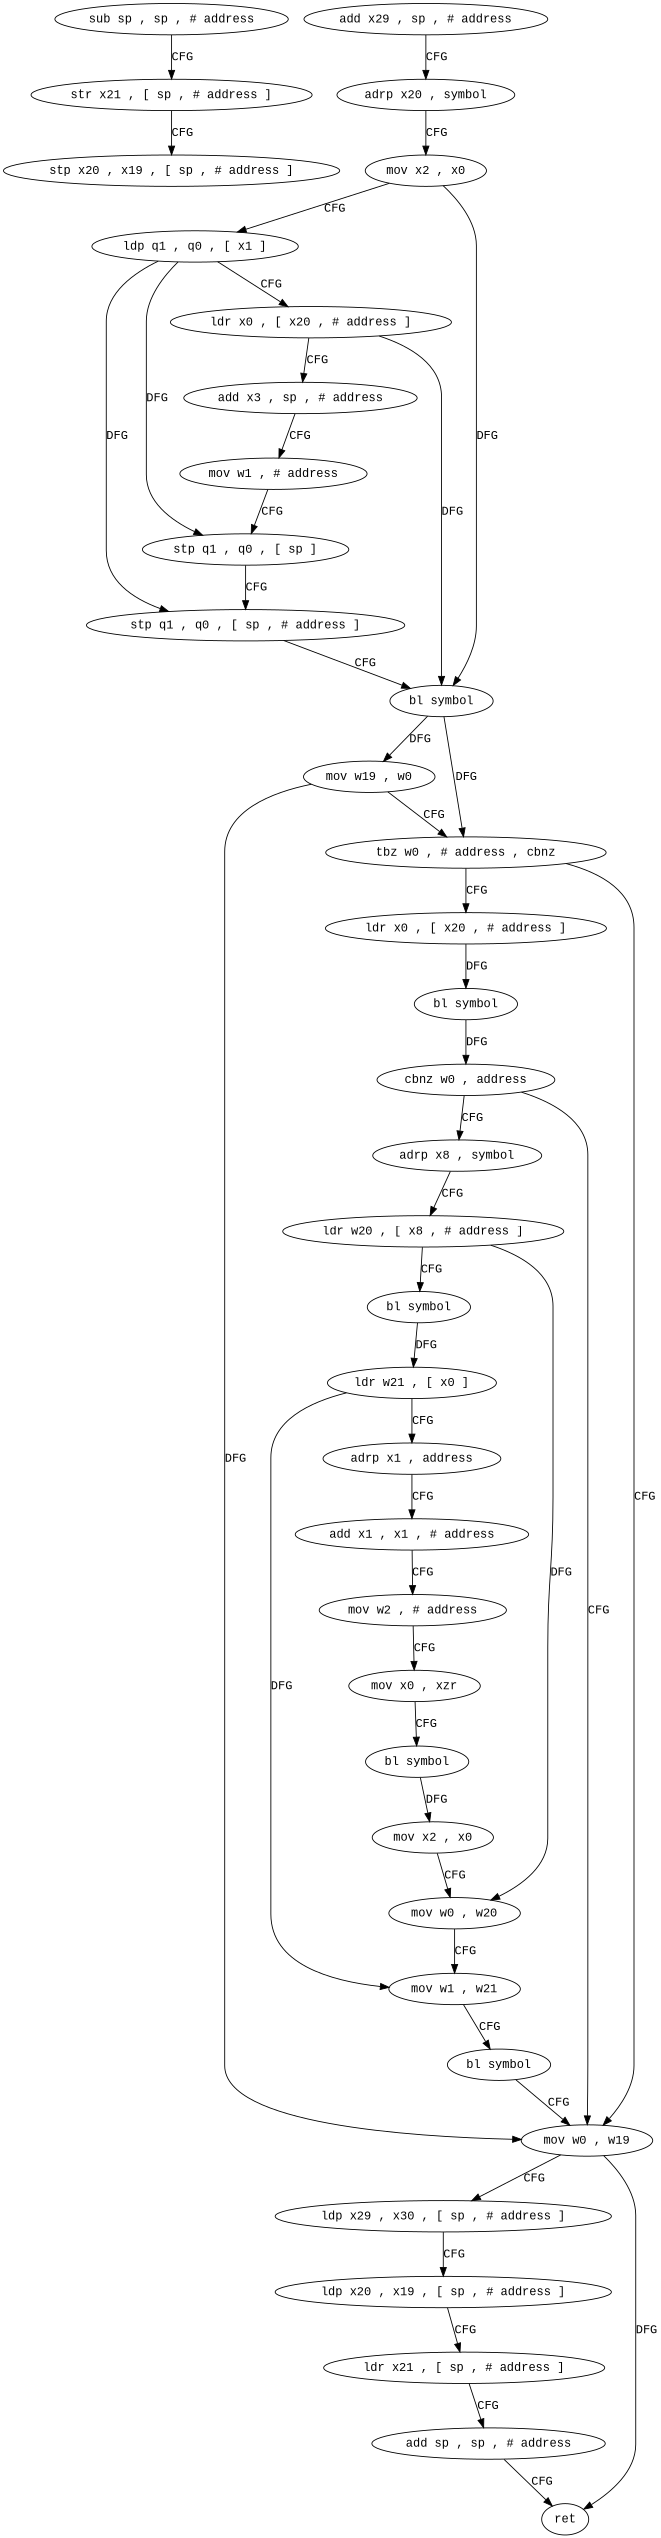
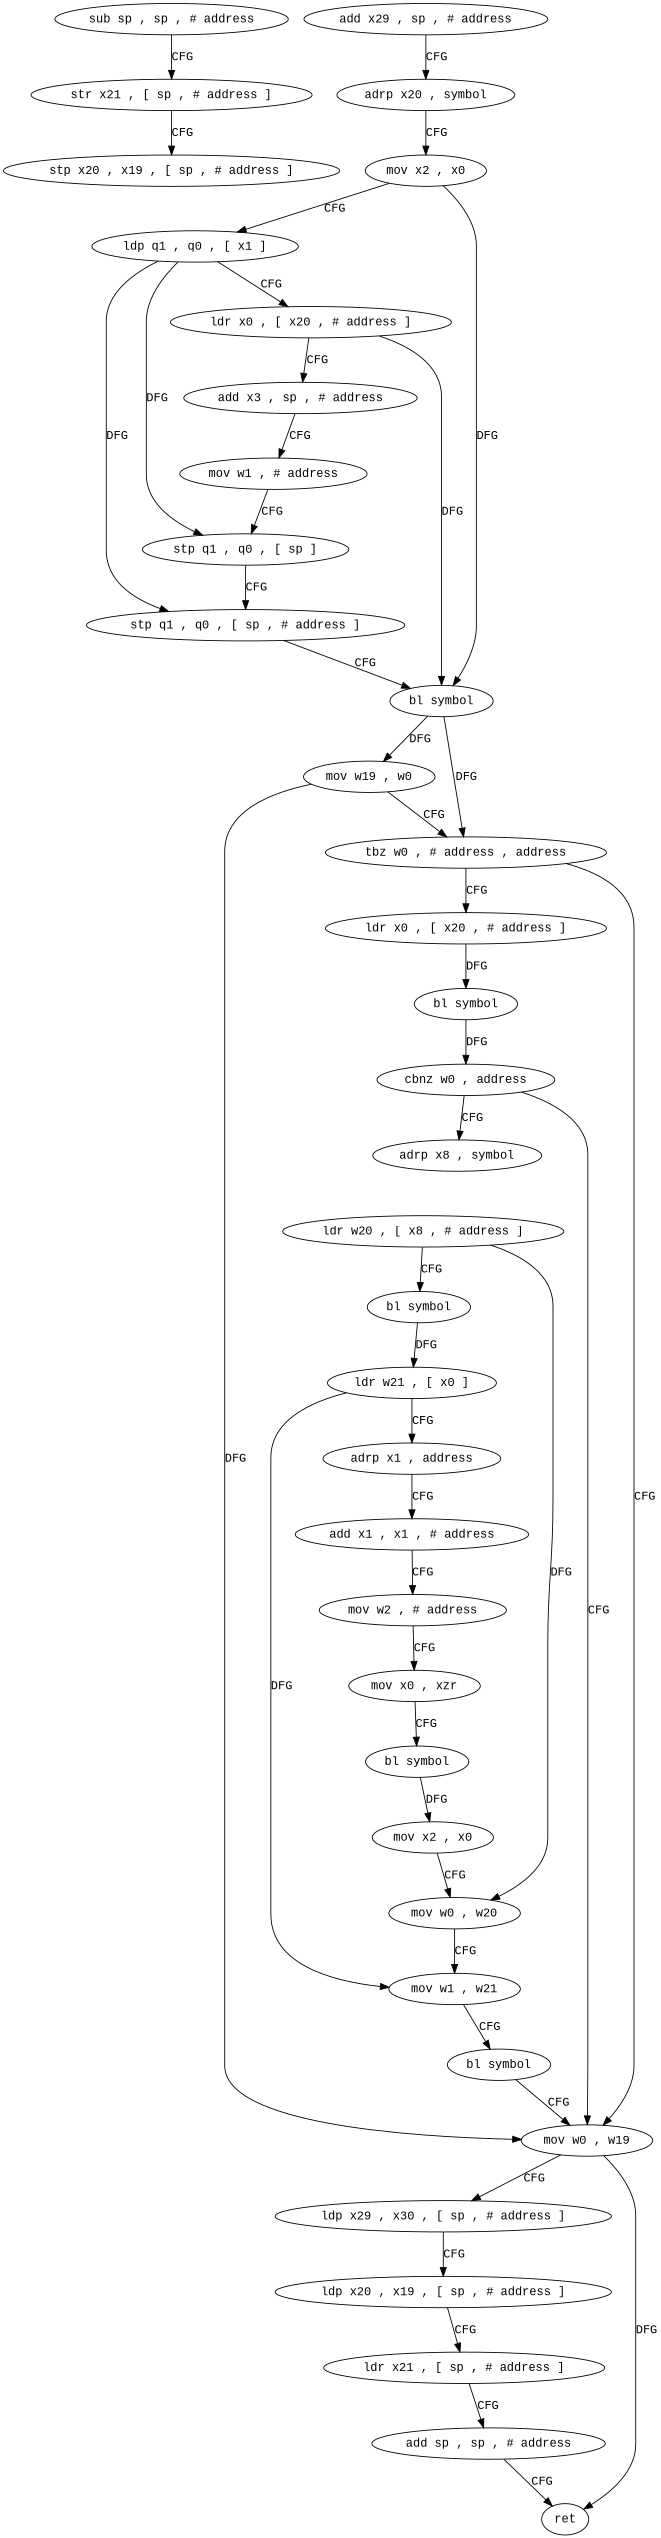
node "tbz w0 , # address , cbnz": label "tbz w0 , # address , cbnz" -> "tbz w0 , # address , address"
edge "adrp x8 , symbol" -> "ldr w20 , [ x8 , # address ]": removed, label "CFG"
